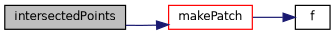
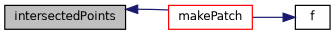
edge "intersectedPoints" -> "makePatch": reversed
